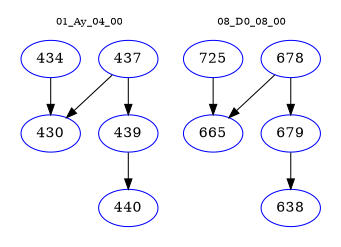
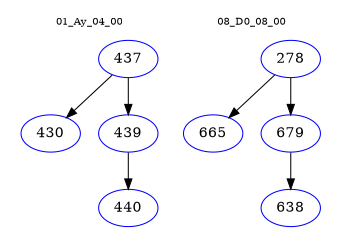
node "434": removed
node "725": removed
node "678": label "678" -> "278"
